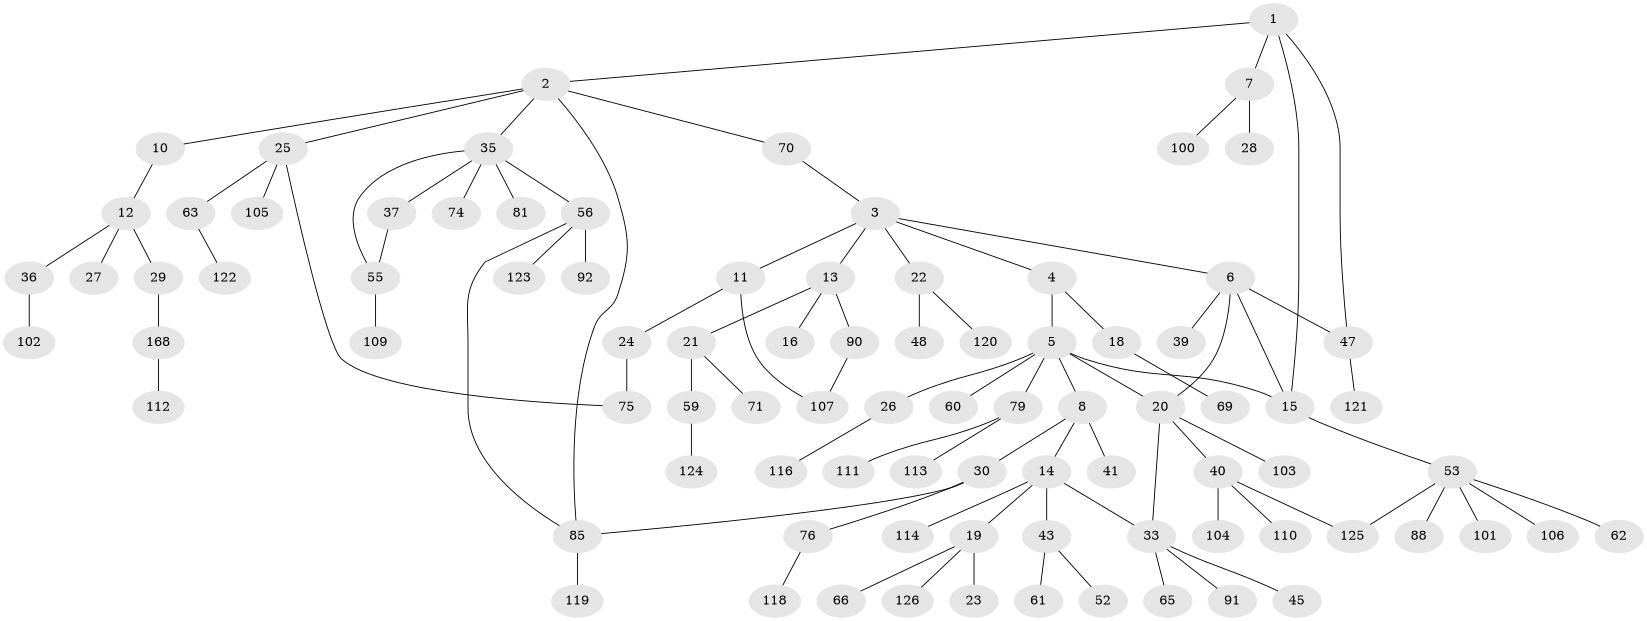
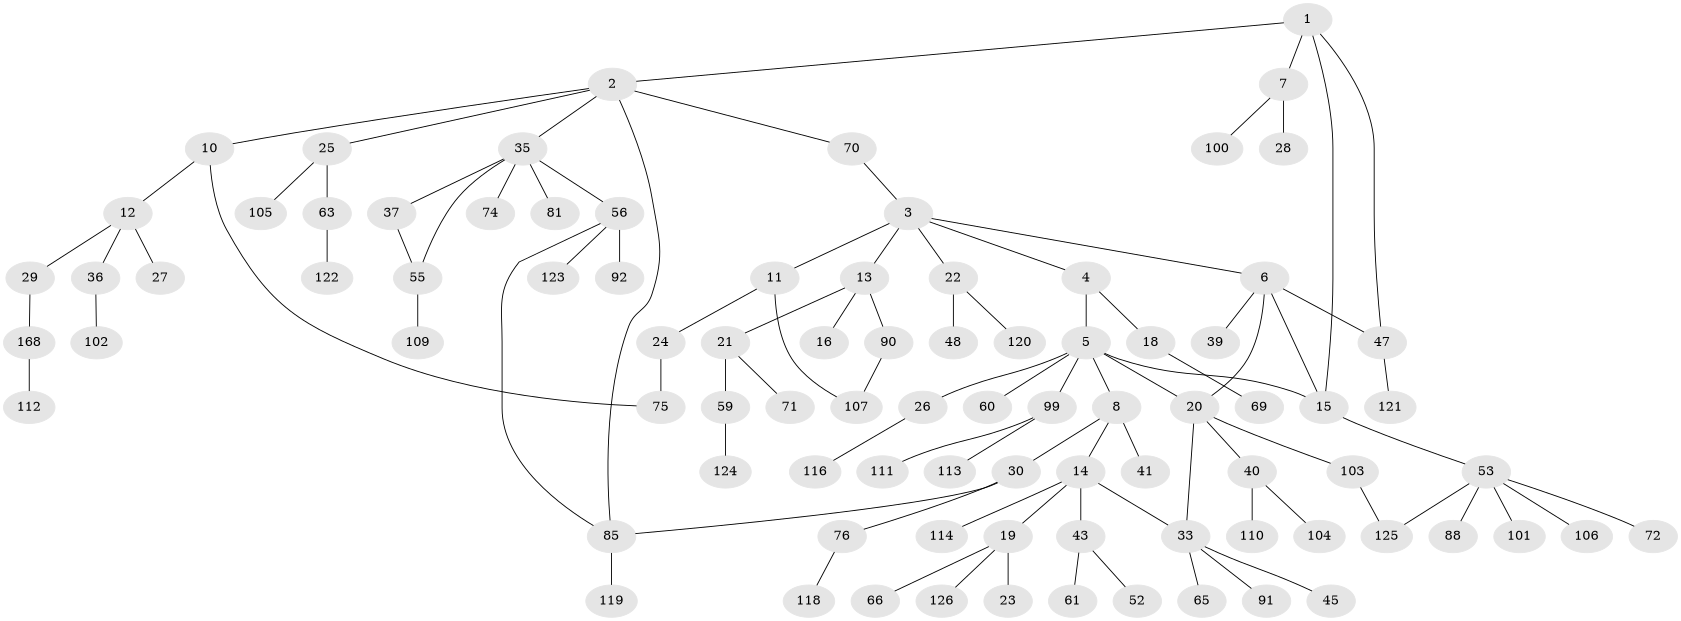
edge "25" -- "75": now "10" -- "75"
node "79": label "79" -> "99"
edge "40" -- "125": now "103" -- "125"
node "62": label "62" -> "72"
